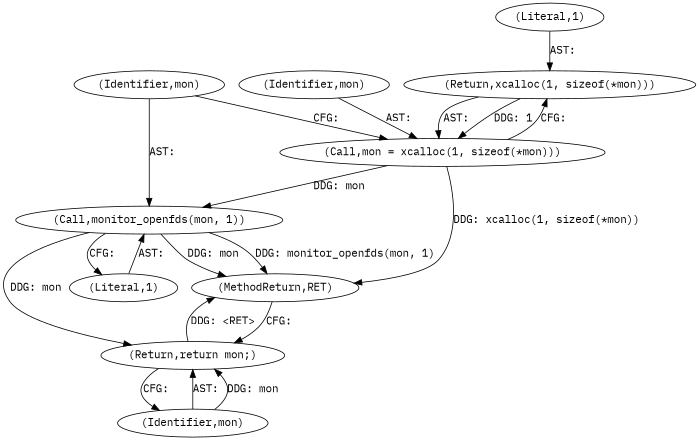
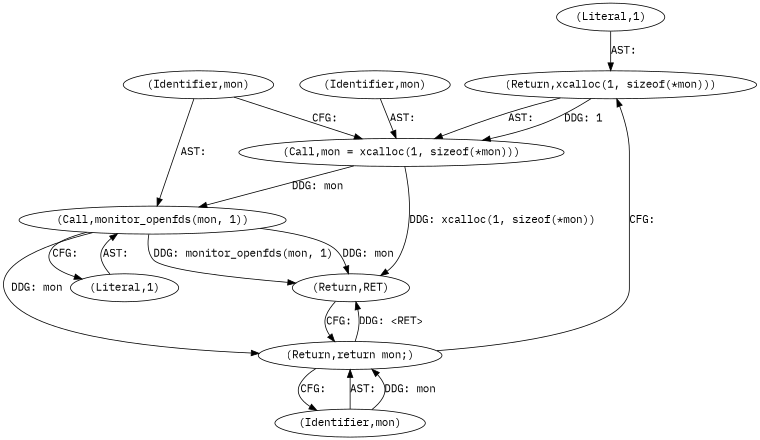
edge "(Call,mon = xcalloc(1, sizeof(*mon)))" -> "(Return,xcalloc(1, sizeof(*mon)))": now "(Return,return mon;)" -> "(Return,xcalloc(1, sizeof(*mon)))"
node "(MethodReturn,RET)": label "(MethodReturn,RET)" -> "(Return,RET)"
